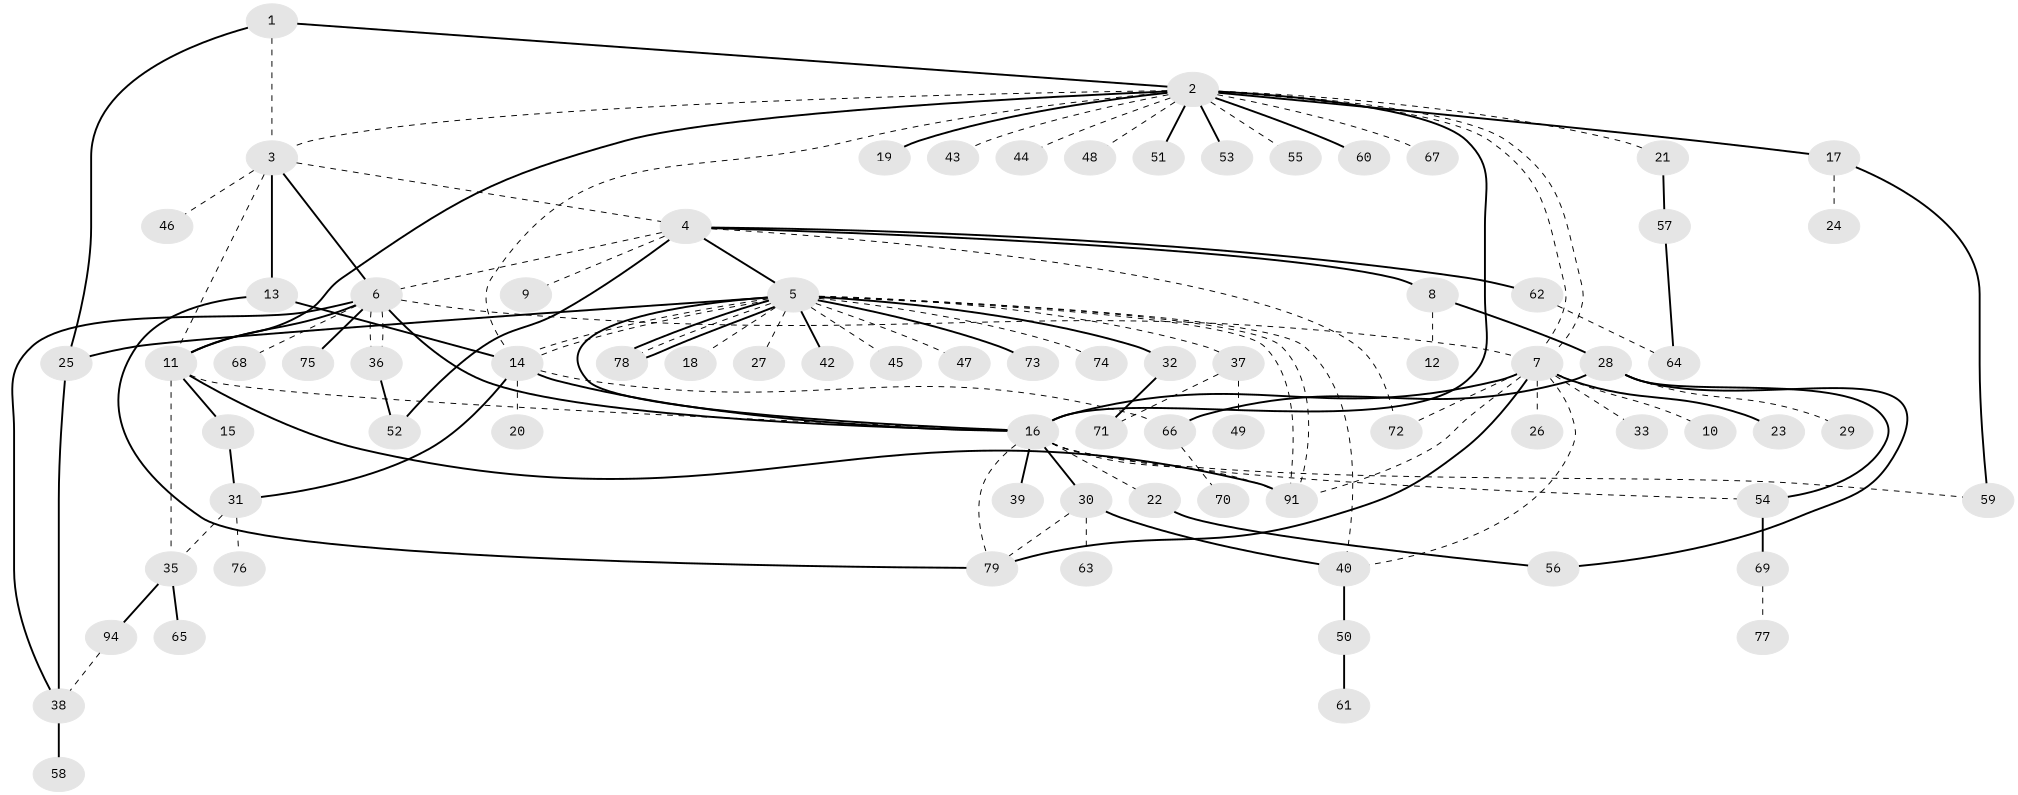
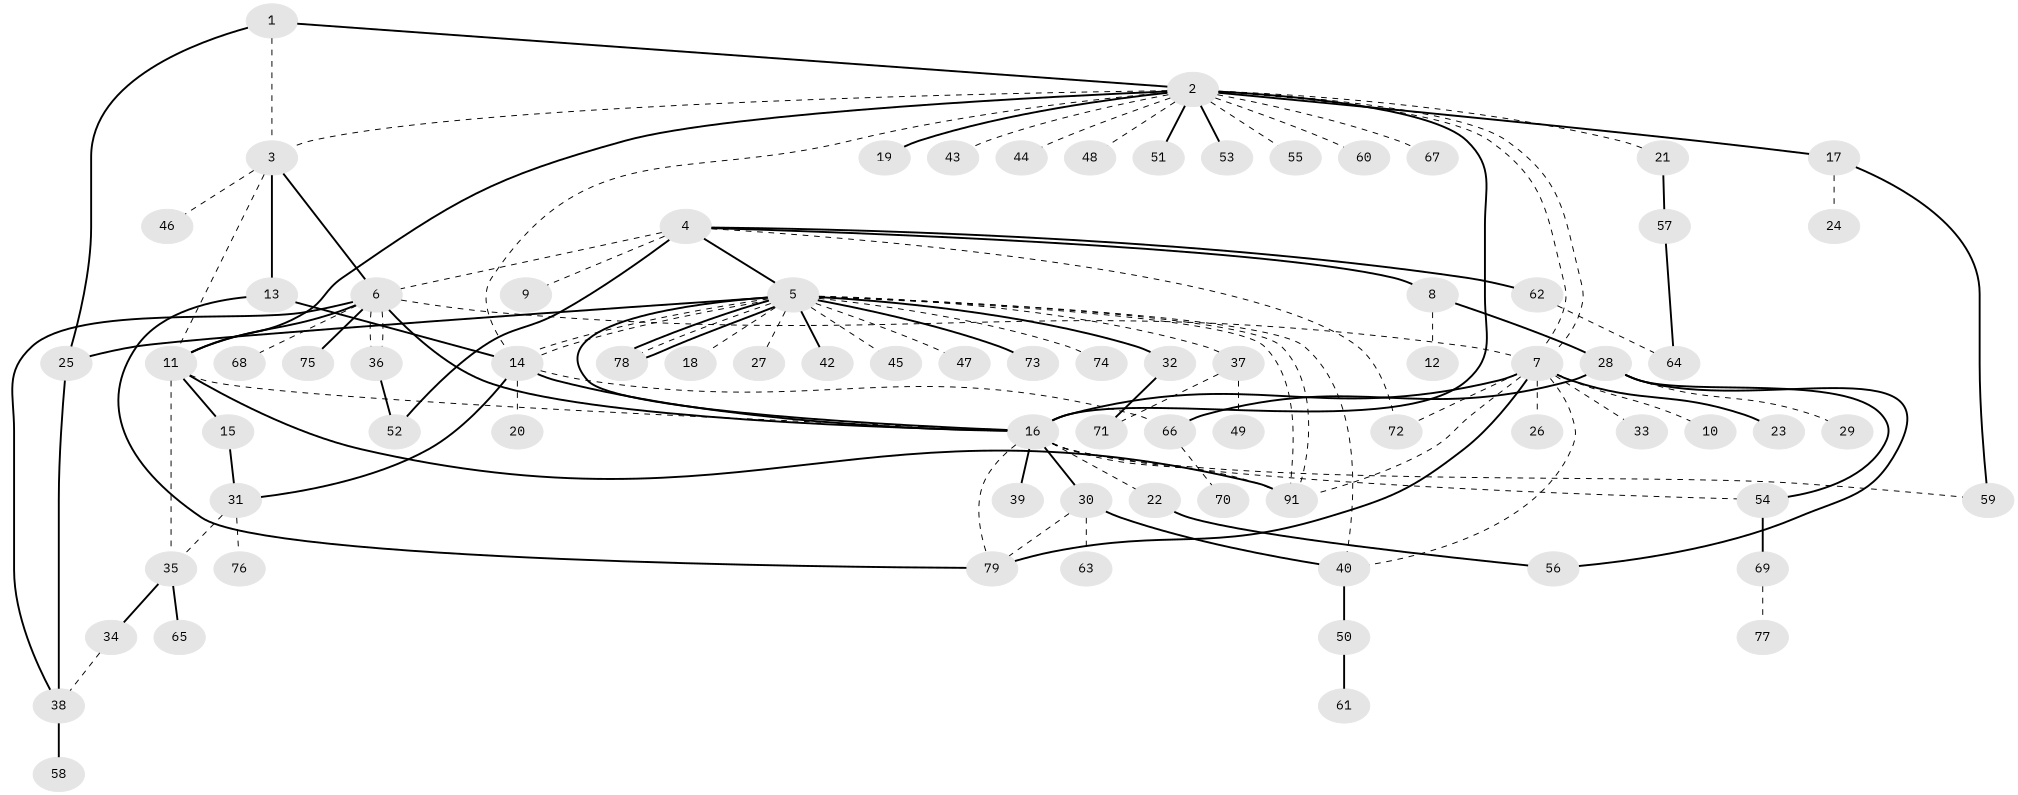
edge "2" -- "60": style bold -> dashed
edge "3" -- "4": removed
node "94": label "94" -> "34"
